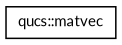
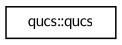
node "qucs::matvec": label "qucs::matvec" -> "qucs::qucs"
